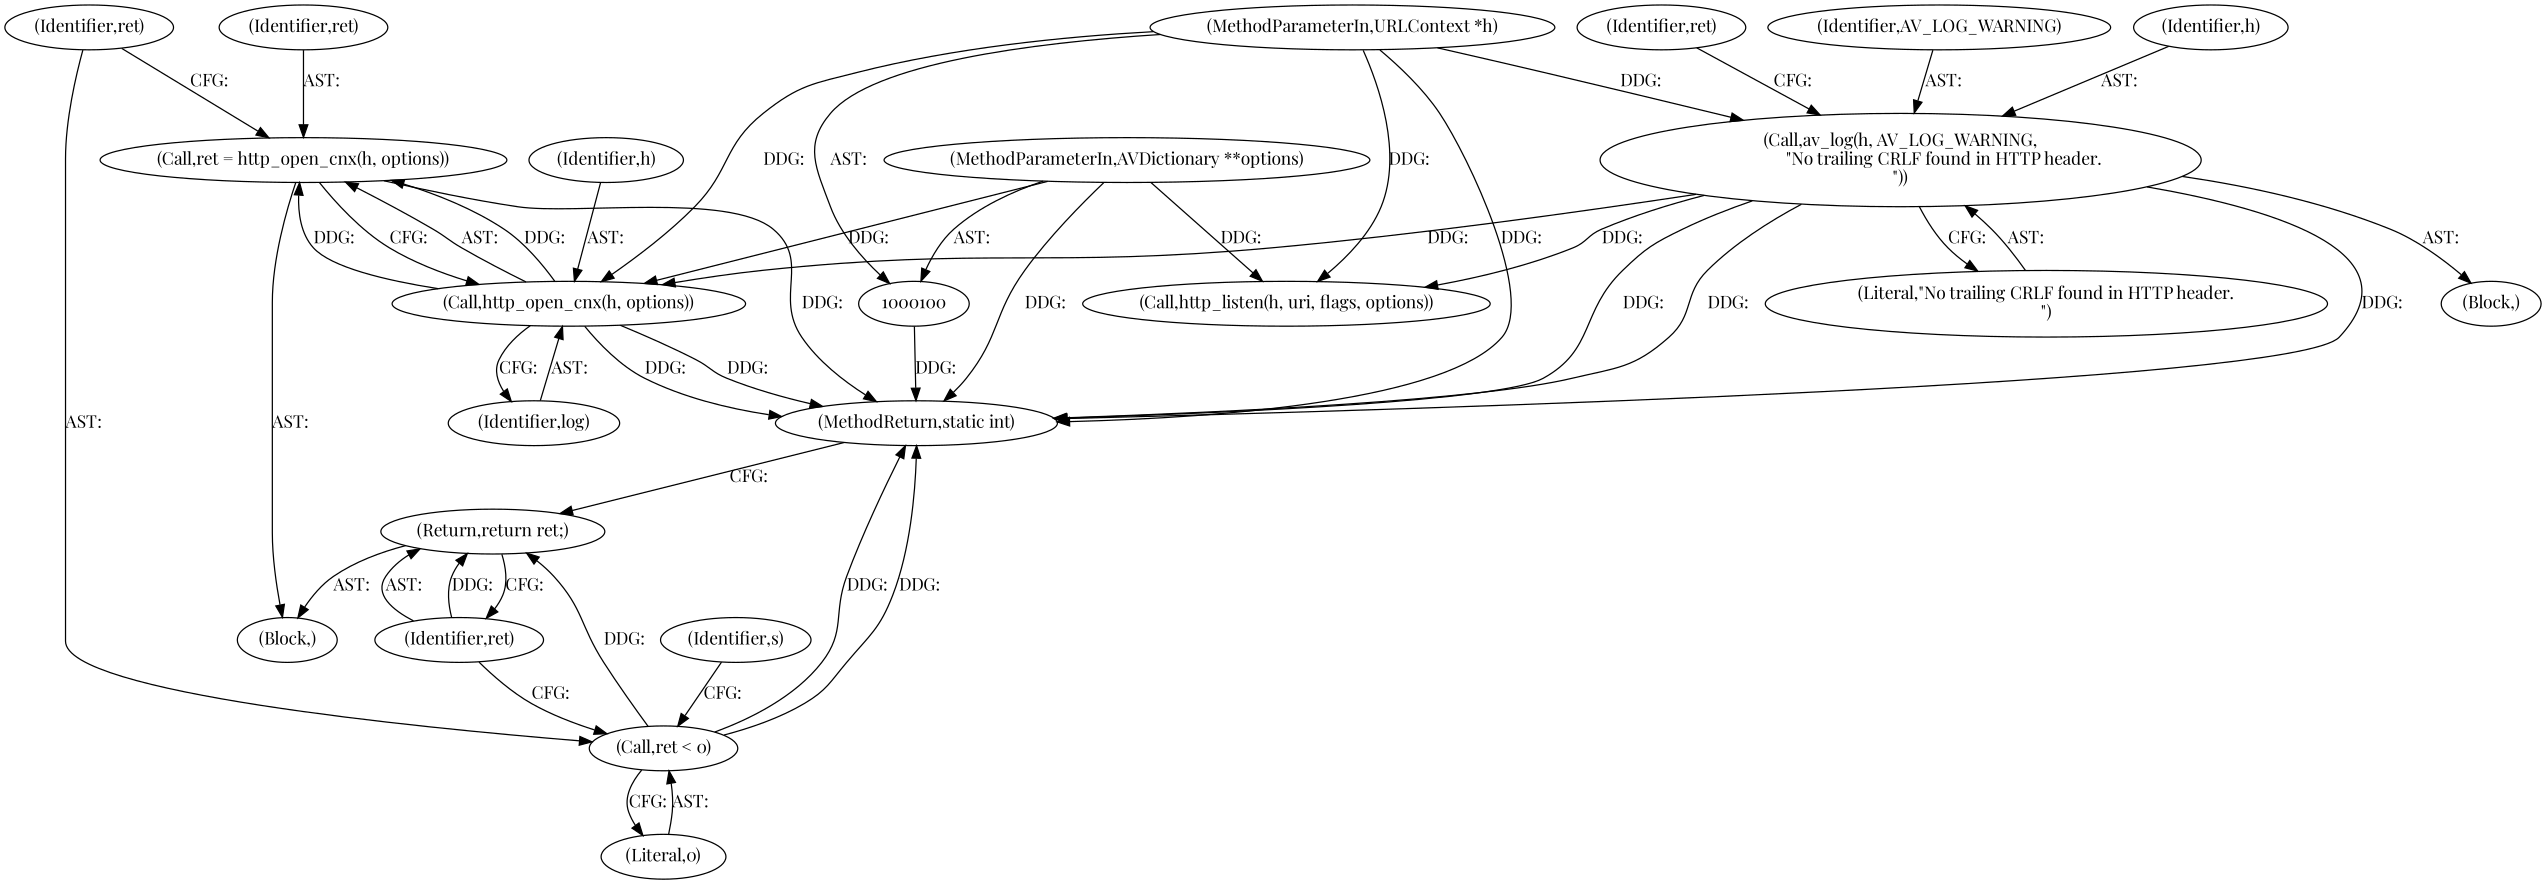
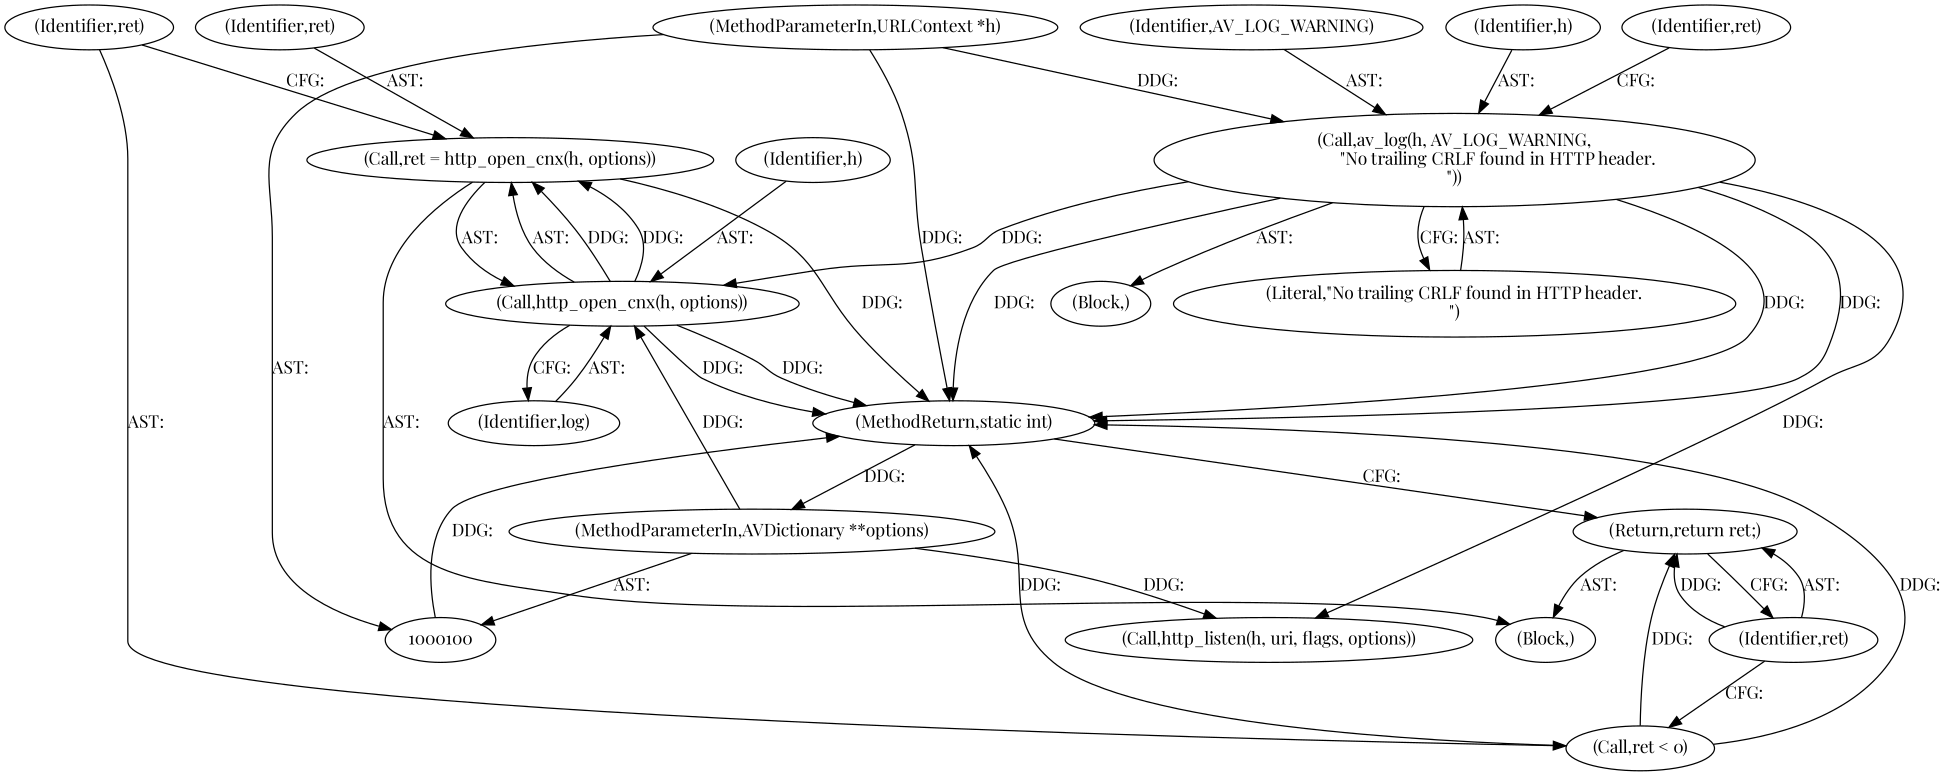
edge "(MethodParameterIn,URLContext *h)" -> "(Call,http_open_cnx(h, options))": removed, label "DDG:"
edge "(MethodParameterIn,URLContext *h)" -> "(Call,http_listen(h, uri, flags, options))": removed, label "DDG:"
edge "(Call,ret = http_open_cnx(h, options))" -> "(Call,http_open_cnx(h, options))": label "CFG: " -> "AST: "
edge "(MethodParameterIn,AVDictionary **options)" -> "(MethodReturn,static int)": reversed
node "(Identifier,s)": removed
node "(Literal,0)": removed
